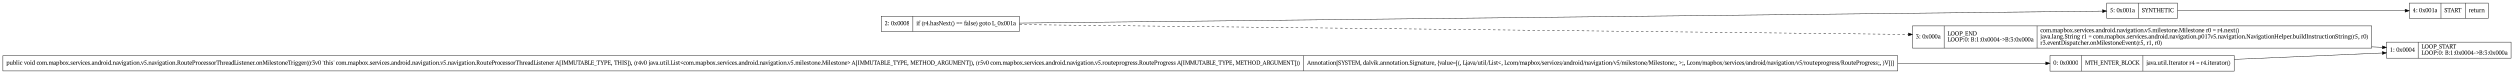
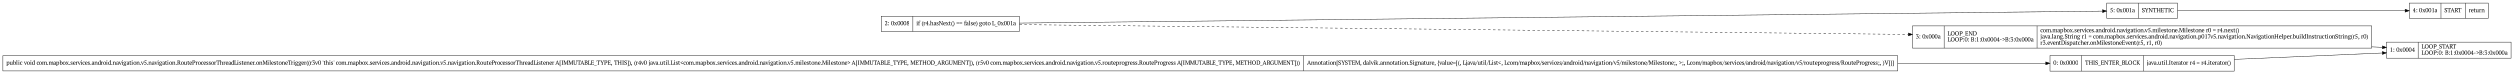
node "0: 0x0000": text "MTH_ENTER_BLOCK" -> "THIS_ENTER_BLOCK"
